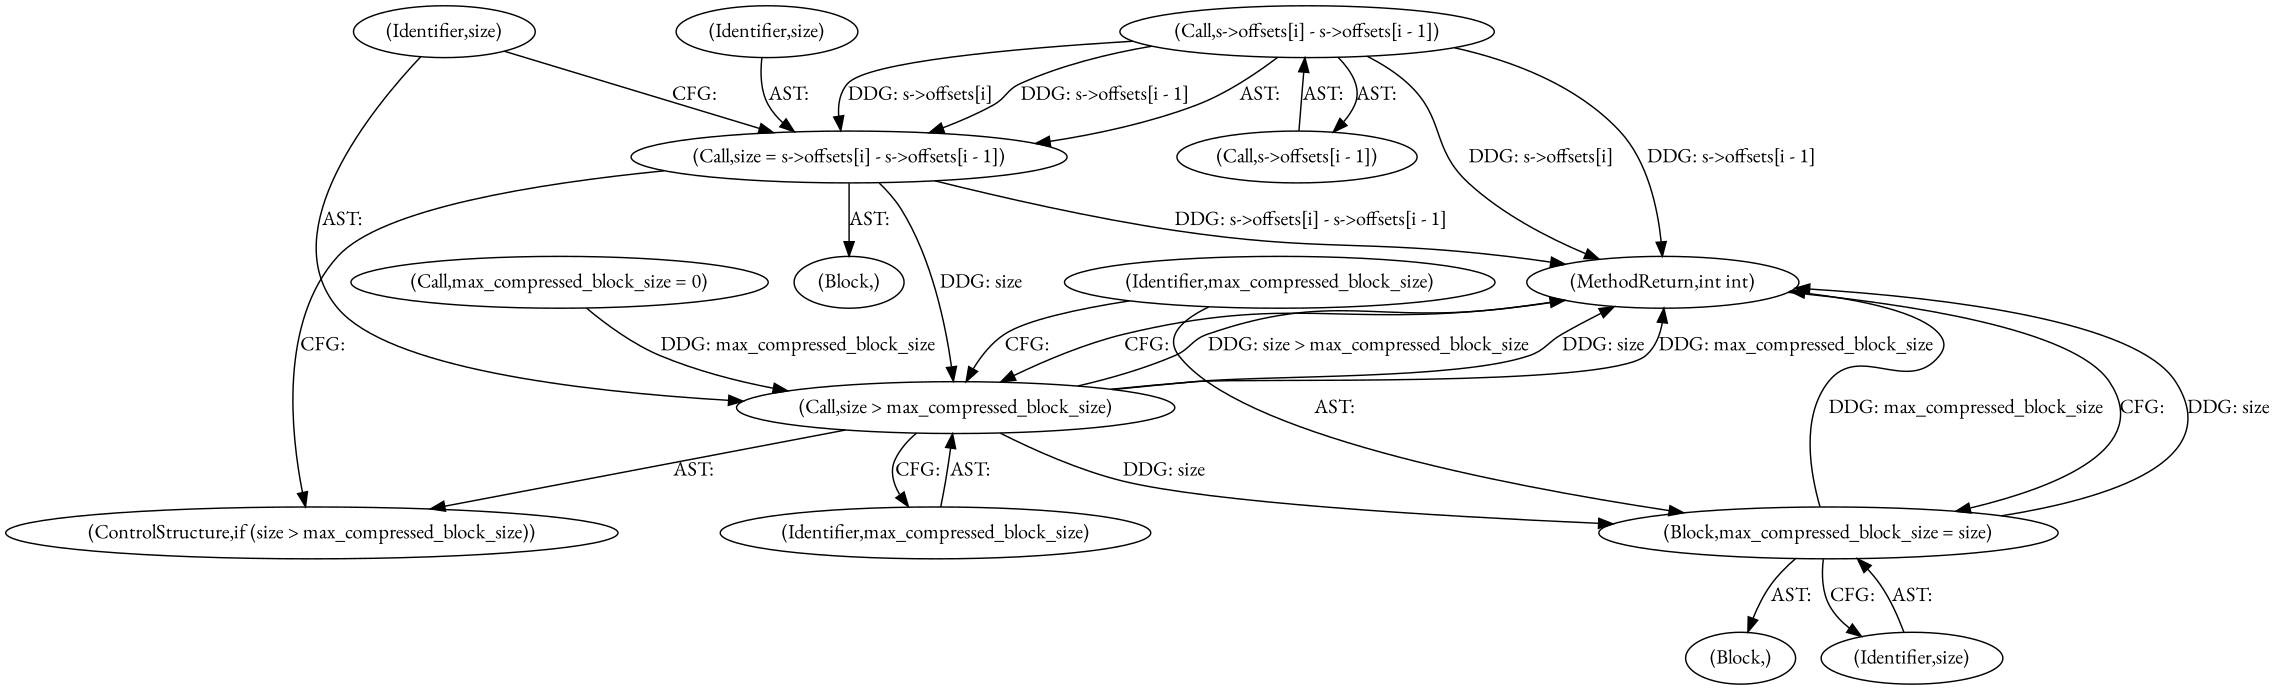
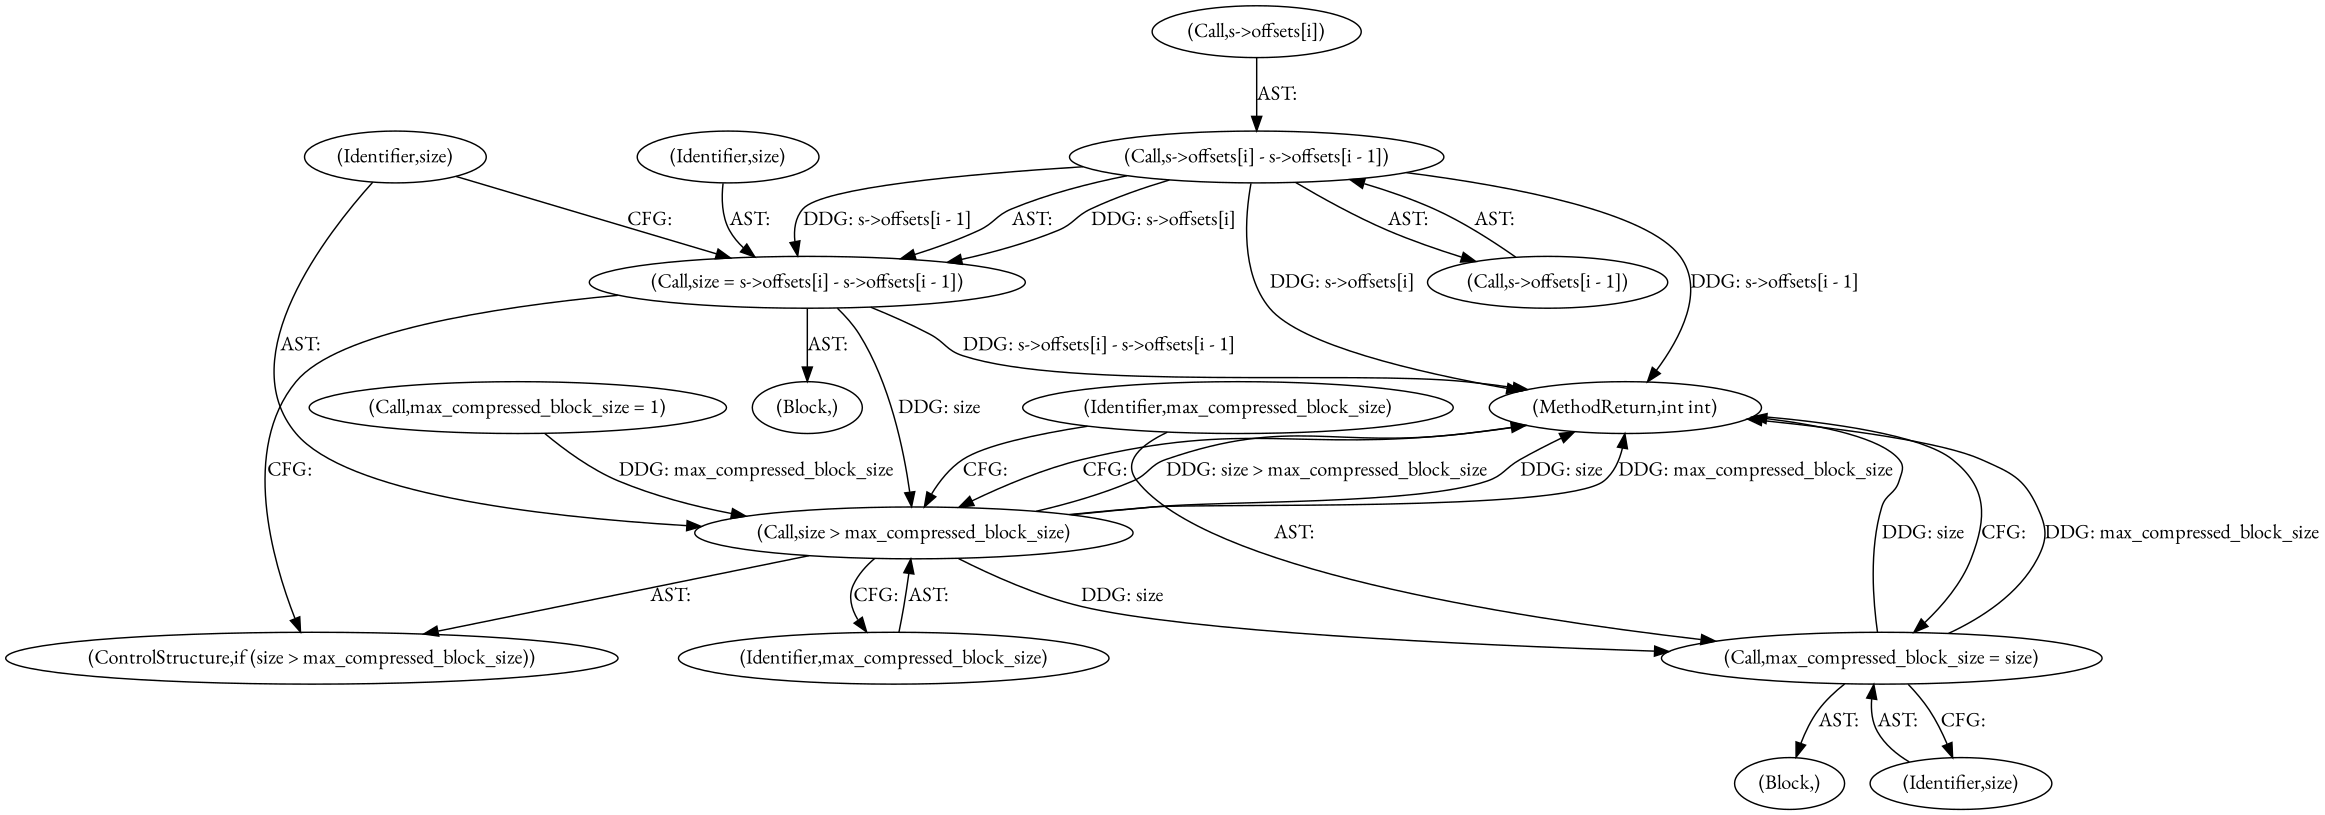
node "(Call,s->offsets[i])": added
node "(Call,max_compressed_block_size = 0)": label "(Call,max_compressed_block_size = 0)" -> "(Call,max_compressed_block_size = 1)"
node "(Block,max_compressed_block_size = size)": label "(Block,max_compressed_block_size = size)" -> "(Call,max_compressed_block_size = size)"
